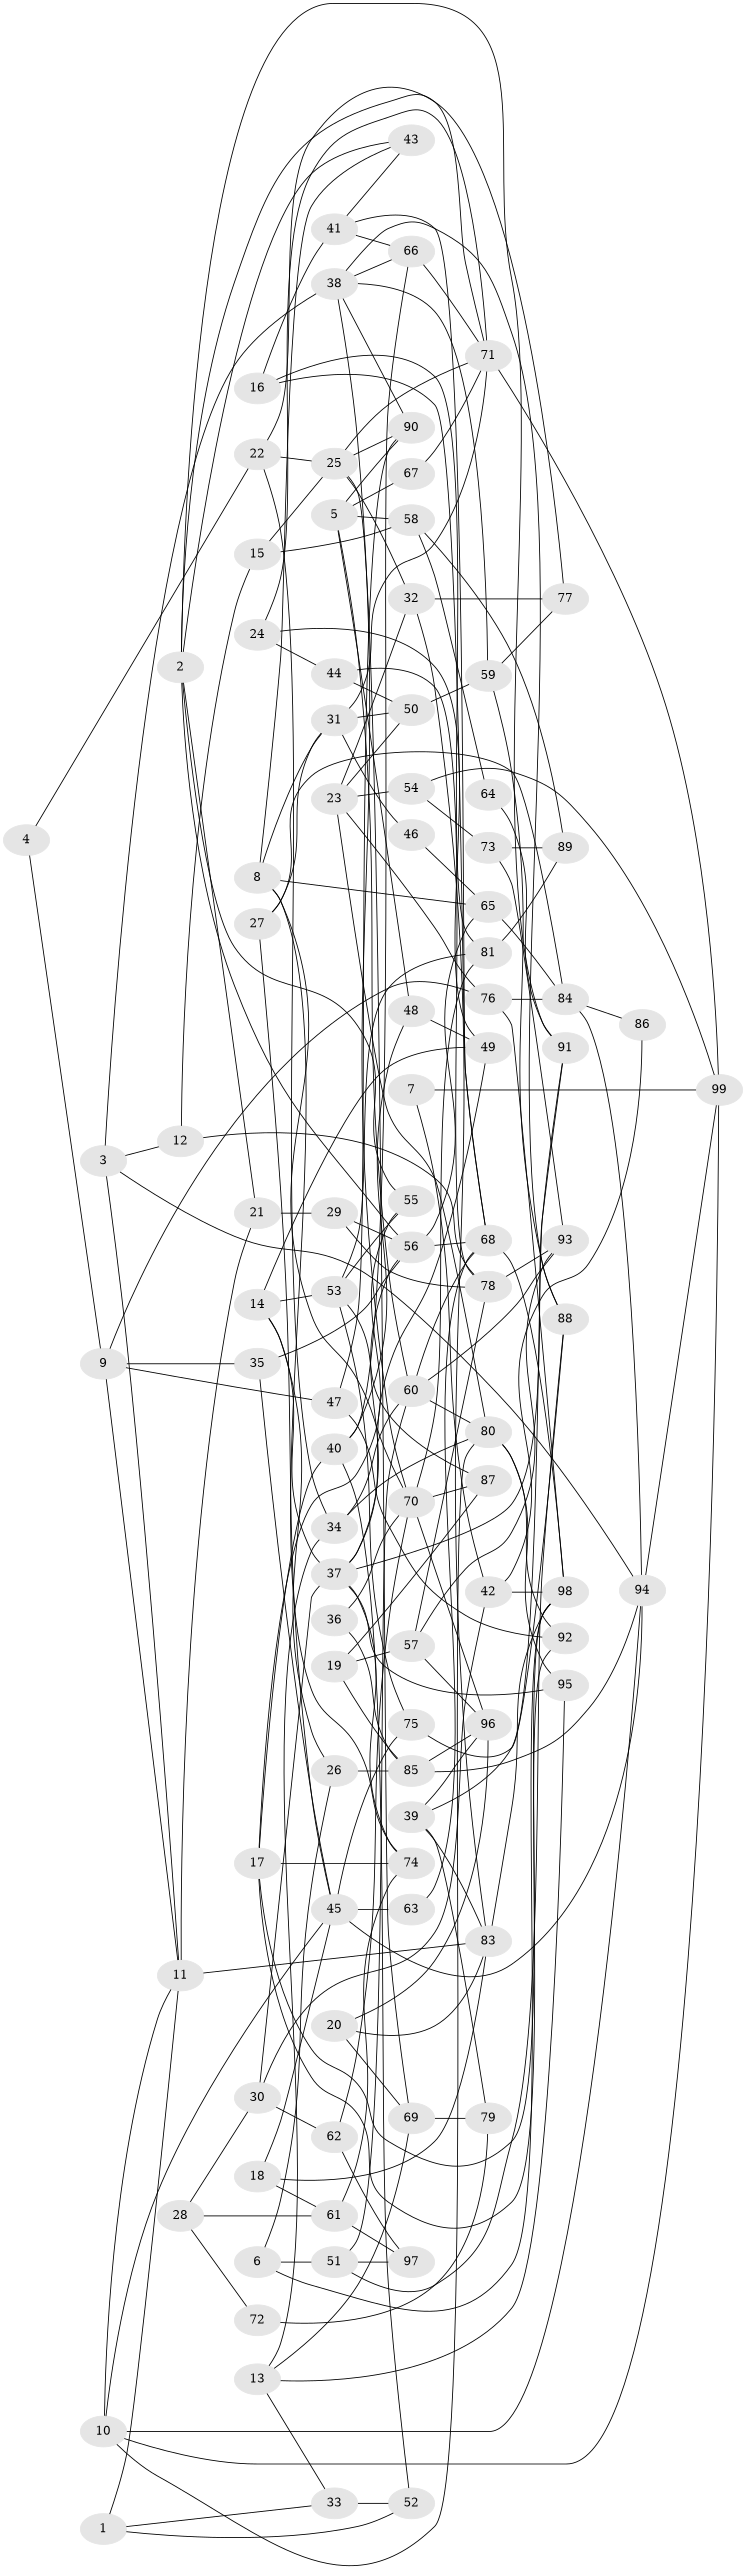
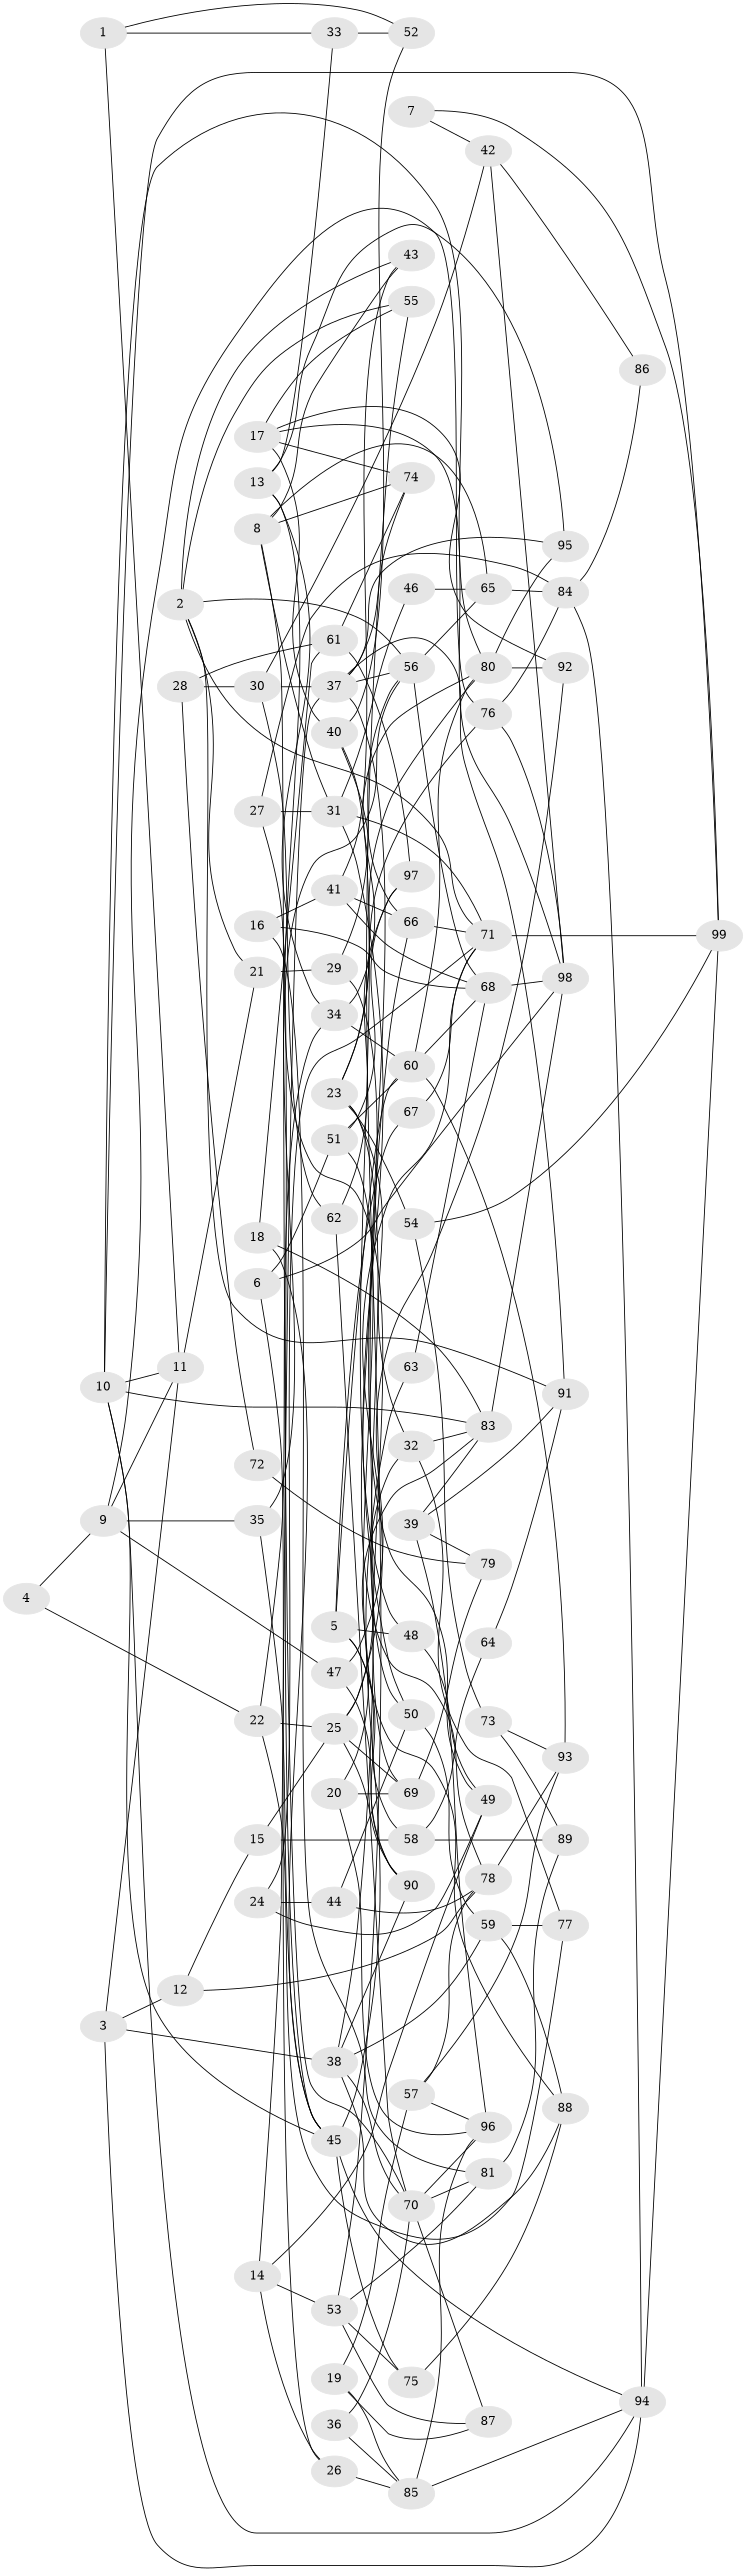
edge "83" -- "11": now "83" -- "10"
